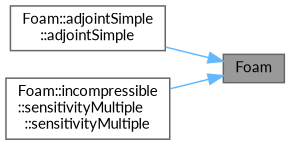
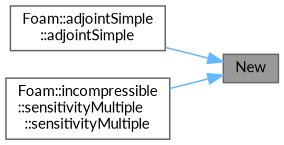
node "Foam": label "Foam" -> "New"
